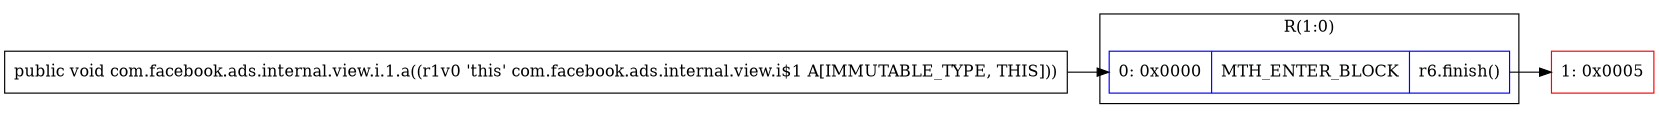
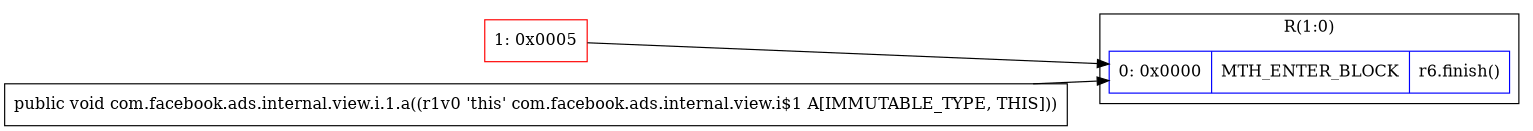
edge "0: 0x0000" -> "1: 0x0005": reversed
